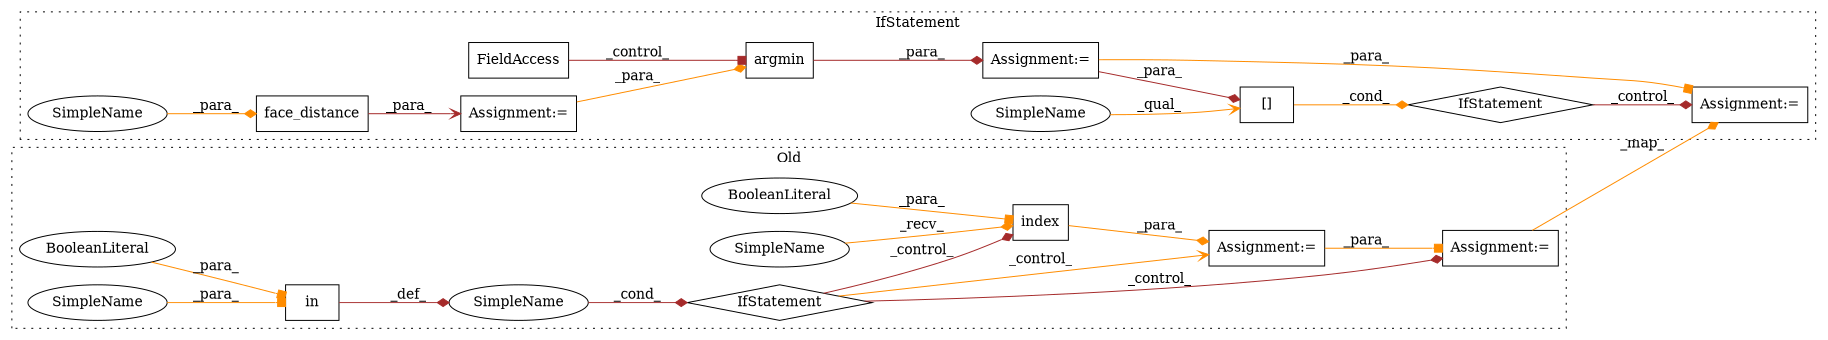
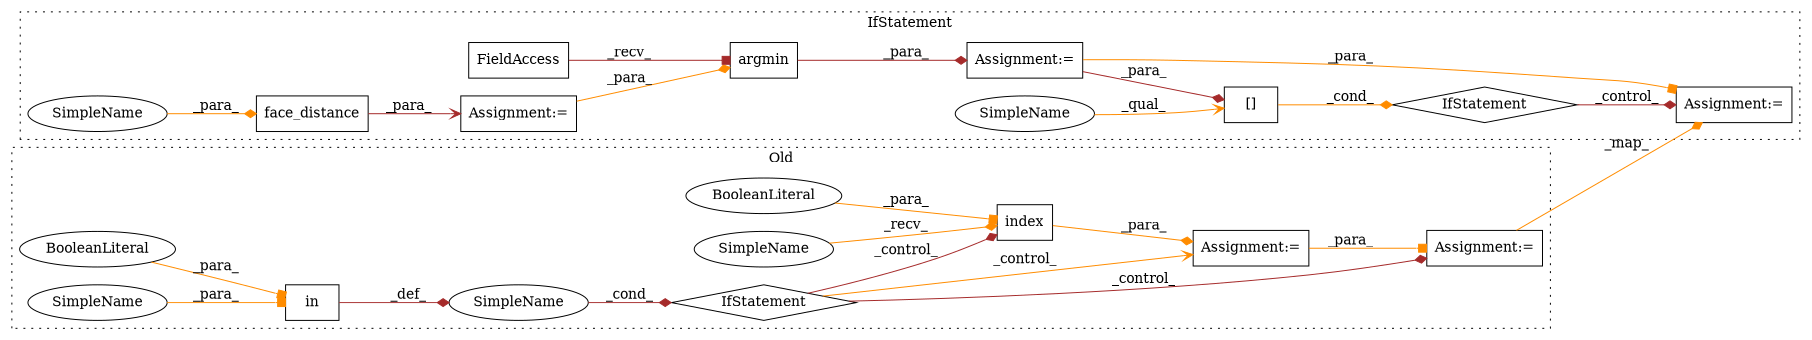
edge "FieldAccess" -> "argmin": label "_control_" -> "_recv_"
